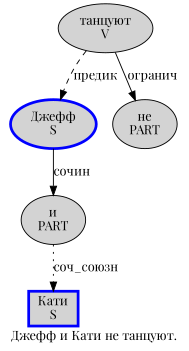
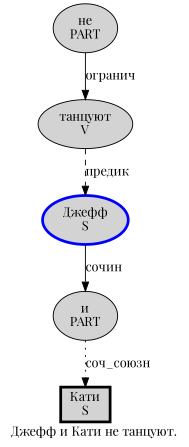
edge "танцуют V" -> "не PART": reversed
node "Кати S": color blue -> black
